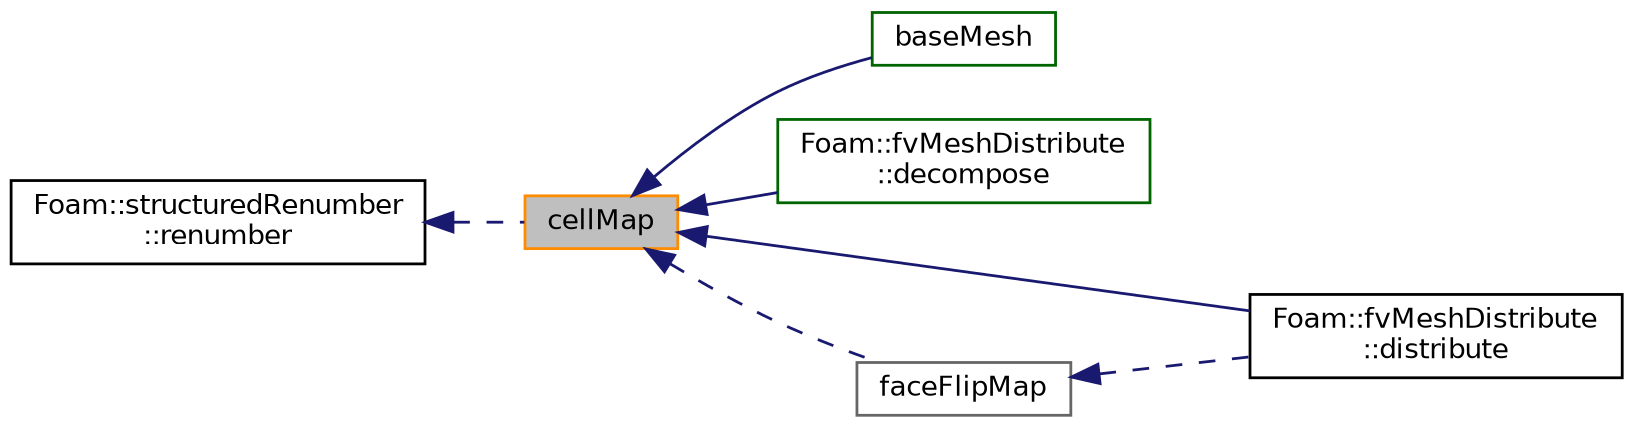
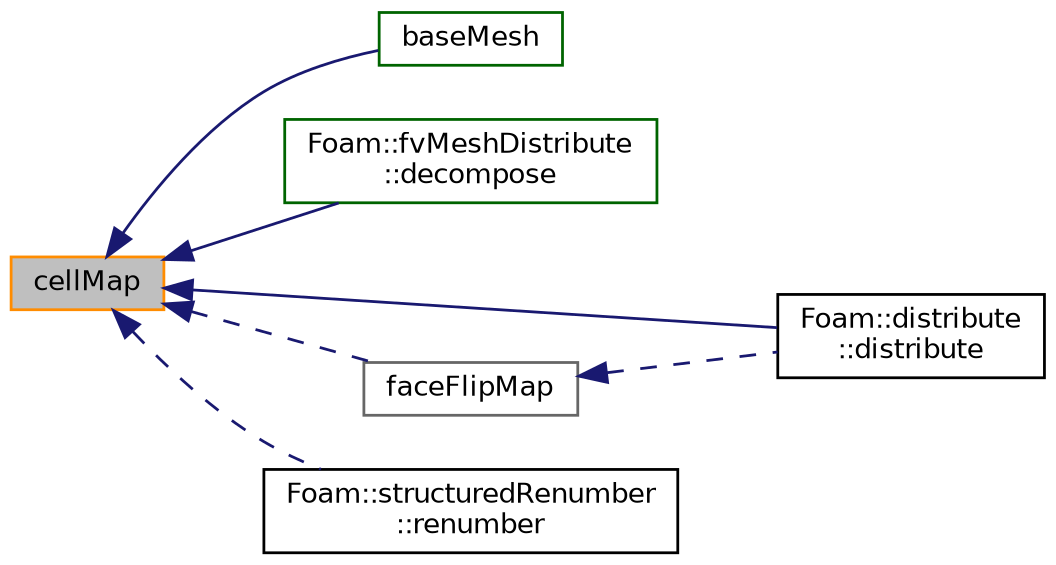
edge "cellMap" -> "Foam::structuredRenumber ::renumber": reversed
node "Foam::fvMeshDistribute ::distribute": label "Foam::fvMeshDistribute ::distribute" -> "Foam::distribute ::distribute"
